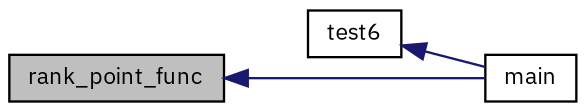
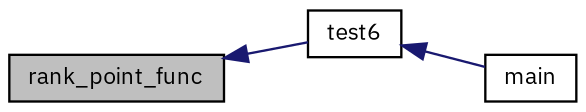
edge "main" -> "rank_point_func": now "test6" -> "rank_point_func"
